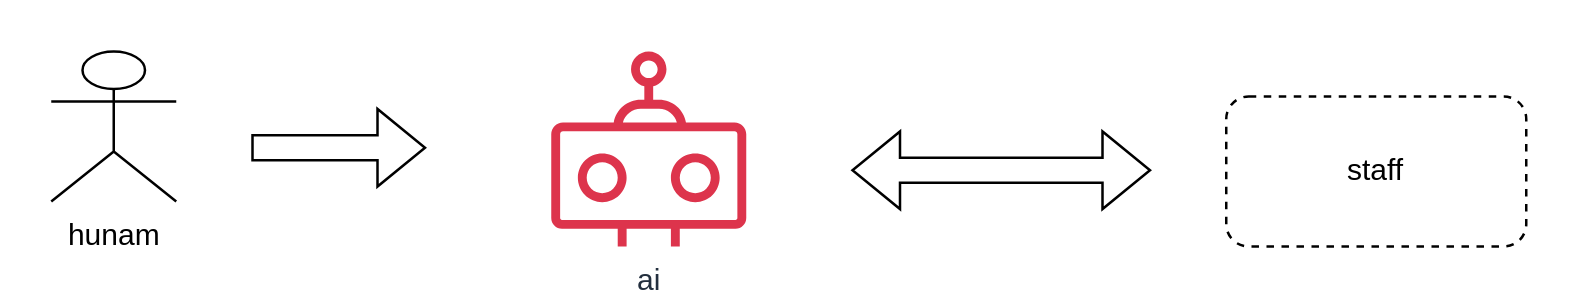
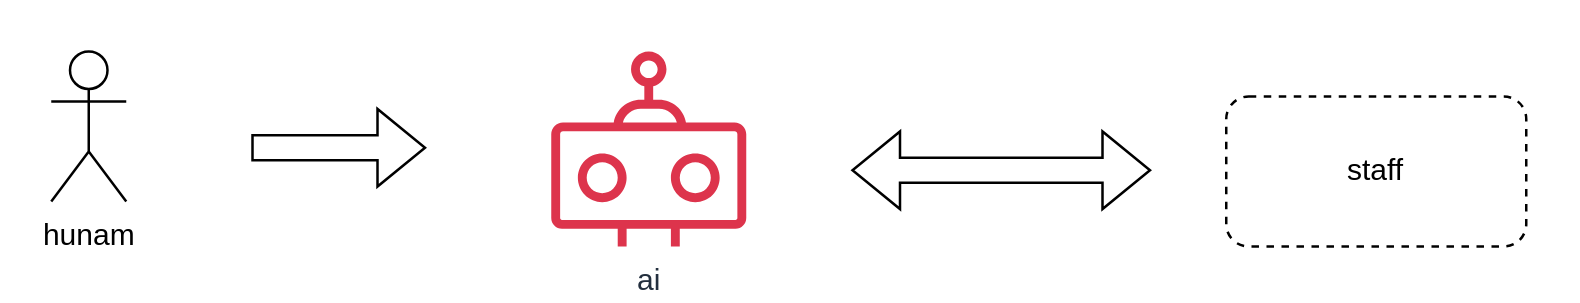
node "hunam": size 125x150 -> 75x150
